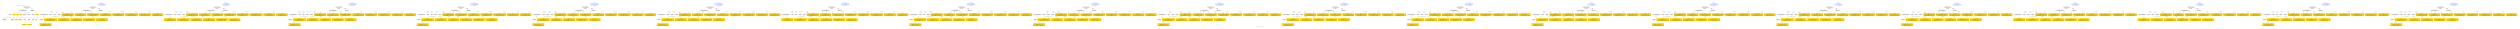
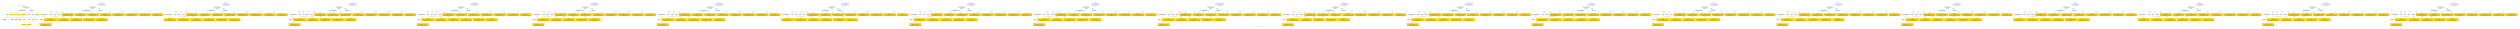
node "credit": added
node "accession-id": fillcolor lightgray -> gold
node "Place2": fillcolor gold -> lightgray
